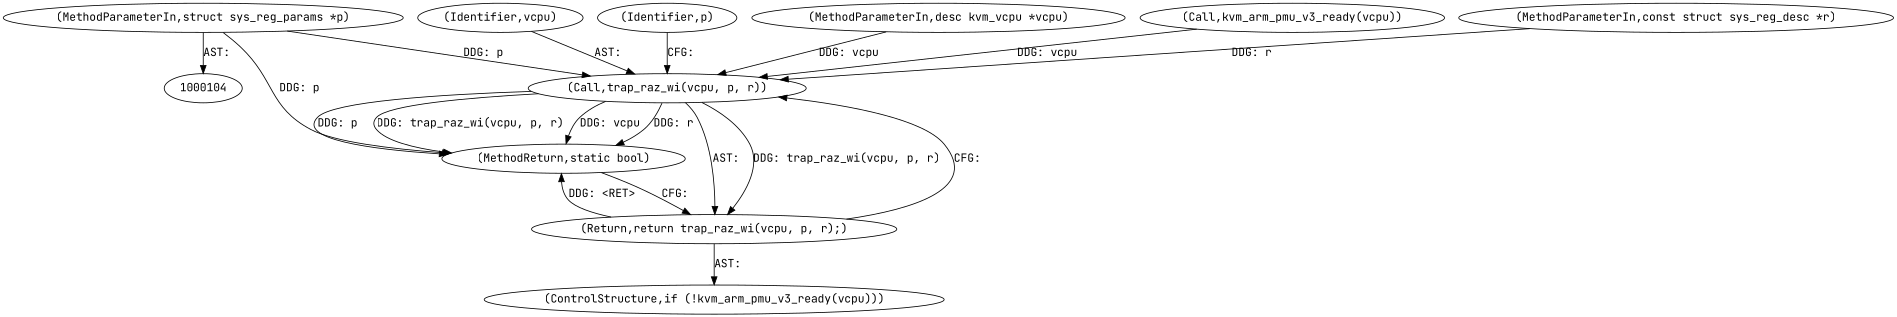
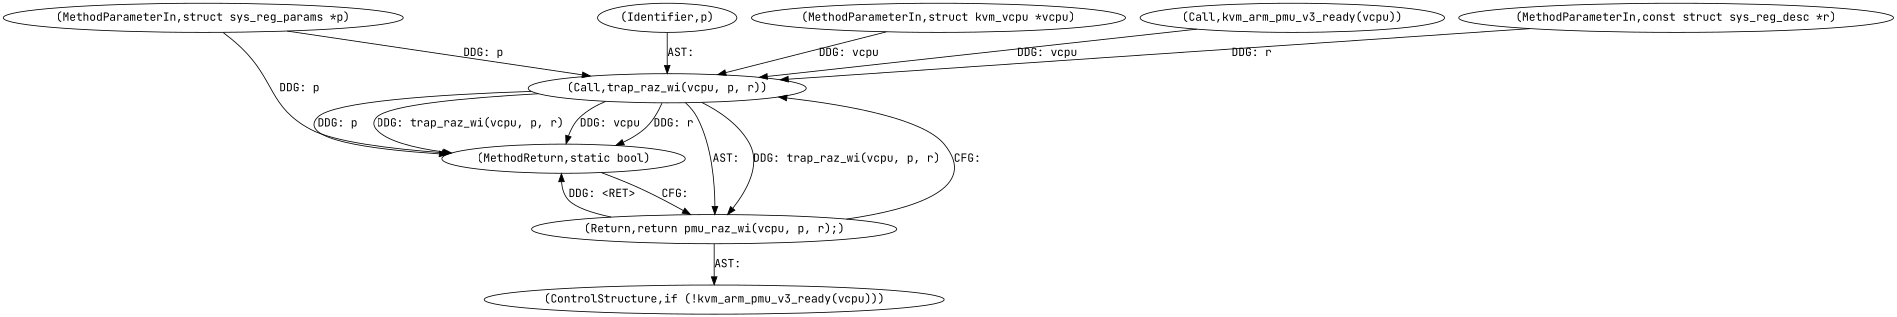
node "(Identifier,vcpu)": removed
node "(MethodParameterIn,desc kvm_vcpu *vcpu)": label "(MethodParameterIn,desc kvm_vcpu *vcpu)" -> "(MethodParameterIn,struct kvm_vcpu *vcpu)"
edge "(Identifier,p)" -> "(Call,trap_raz_wi(vcpu, p, r))": label "CFG: " -> "AST: "
node "1000104": removed
node "(Return,return trap_raz_wi(vcpu, p, r);)": label "(Return,return trap_raz_wi(vcpu, p, r);)" -> "(Return,return pmu_raz_wi(vcpu, p, r);)"
